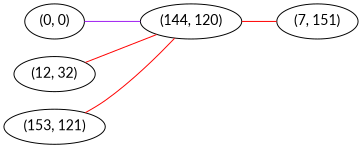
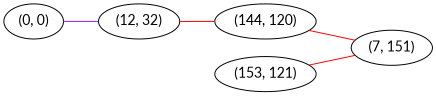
edge "(0, 0)" -- "(144, 120)": now "(0, 0)" -- "(12, 32)"
edge "(144, 120)" -- "(153, 121)": now "(7, 151)" -- "(153, 121)"
